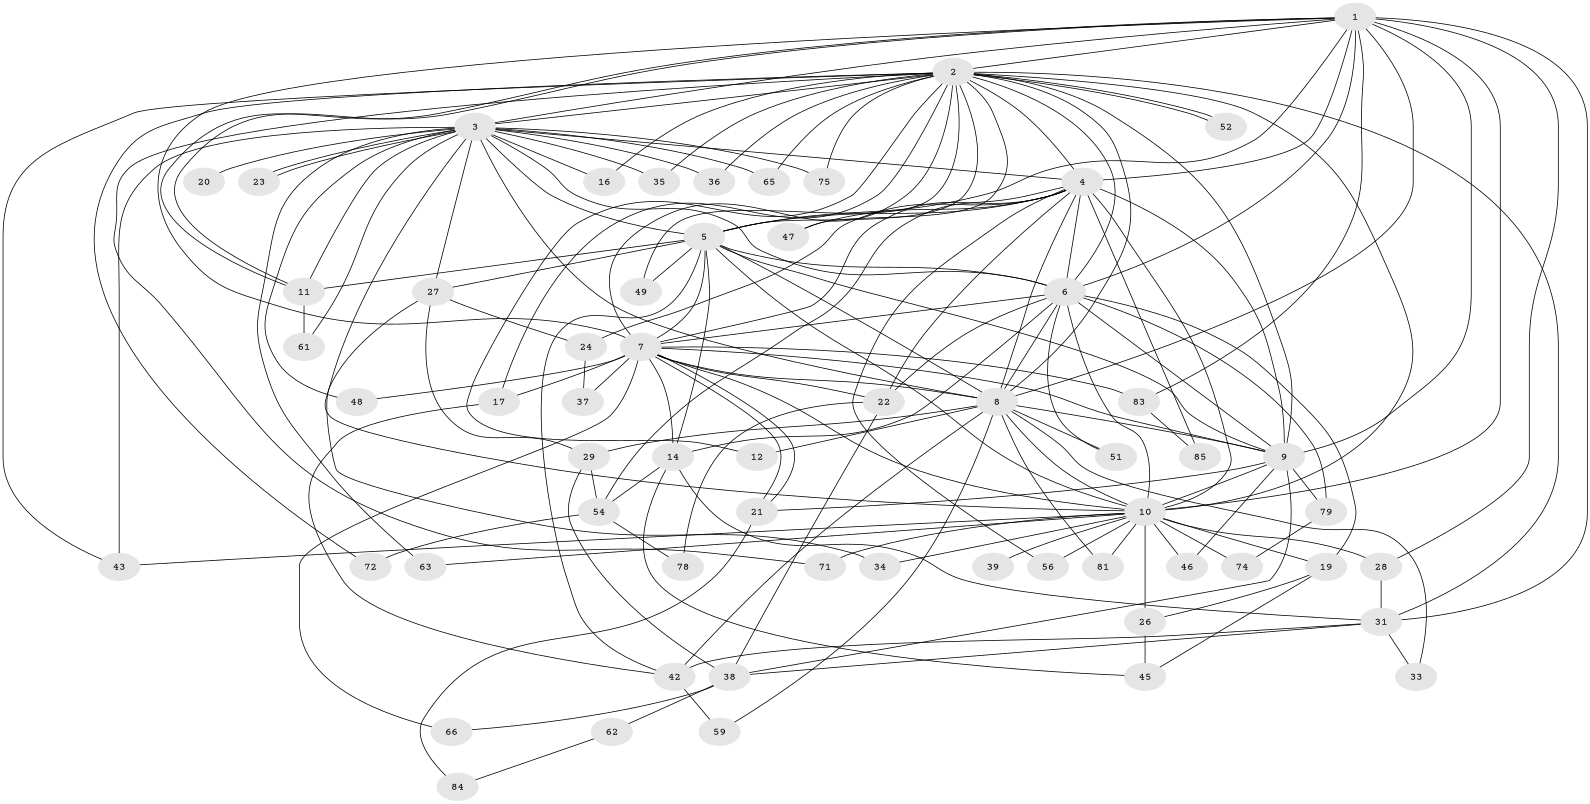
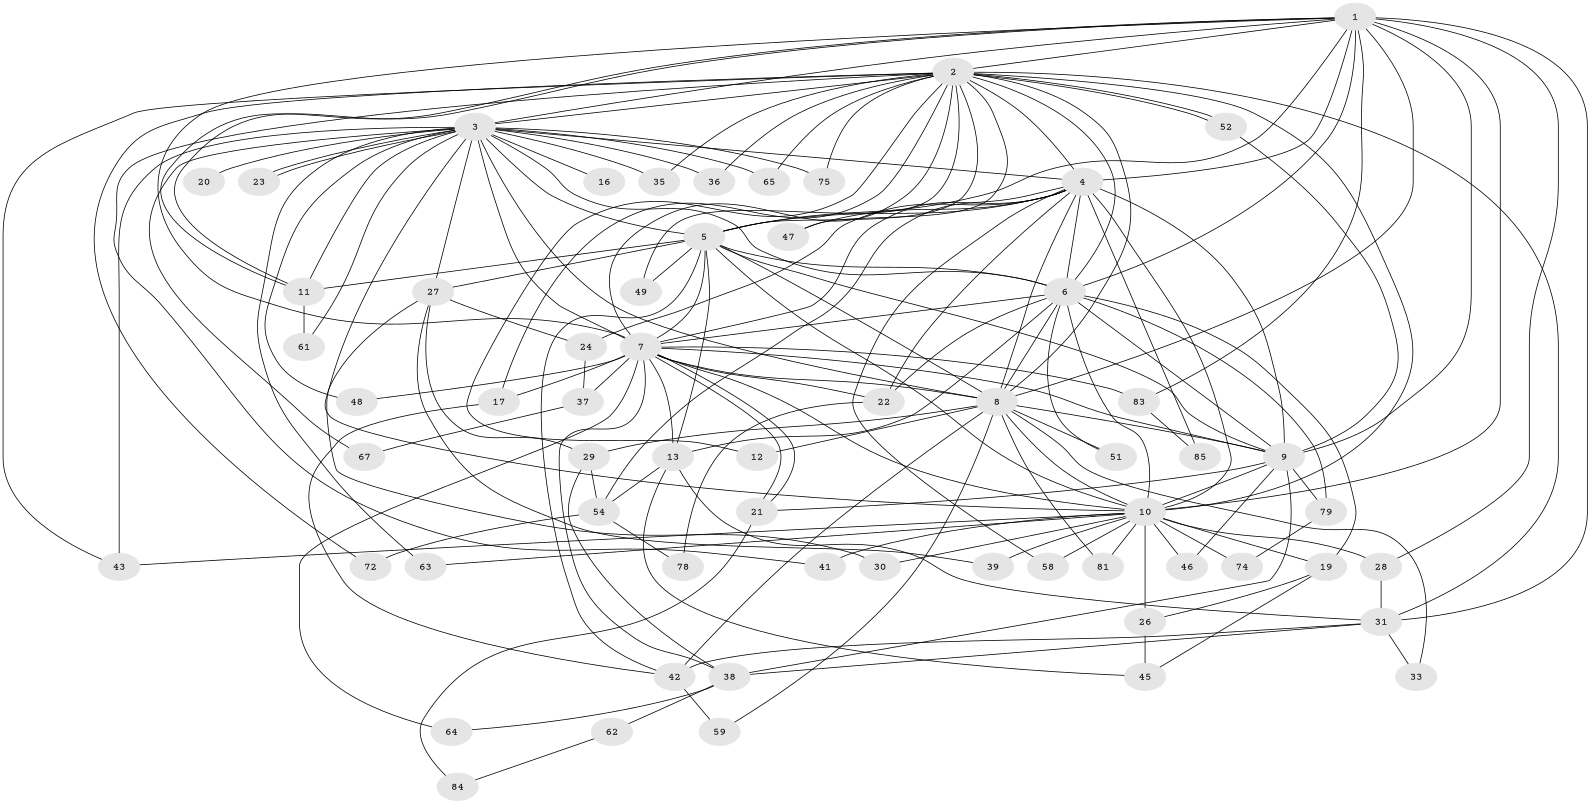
edge "2" -- "16": removed
edge "2" -- "9": now "52" -- "9"
edge "3" -- "7": added
node "67": added
node "14": label "14" -> "13"
edge "22" -- "38": now "7" -- "38"
edge "27" -- "39": added
node "71": label "71" -> "41"
node "34": label "34" -> "30"
node "56": label "56" -> "58"
node "66": label "66" -> "64"
